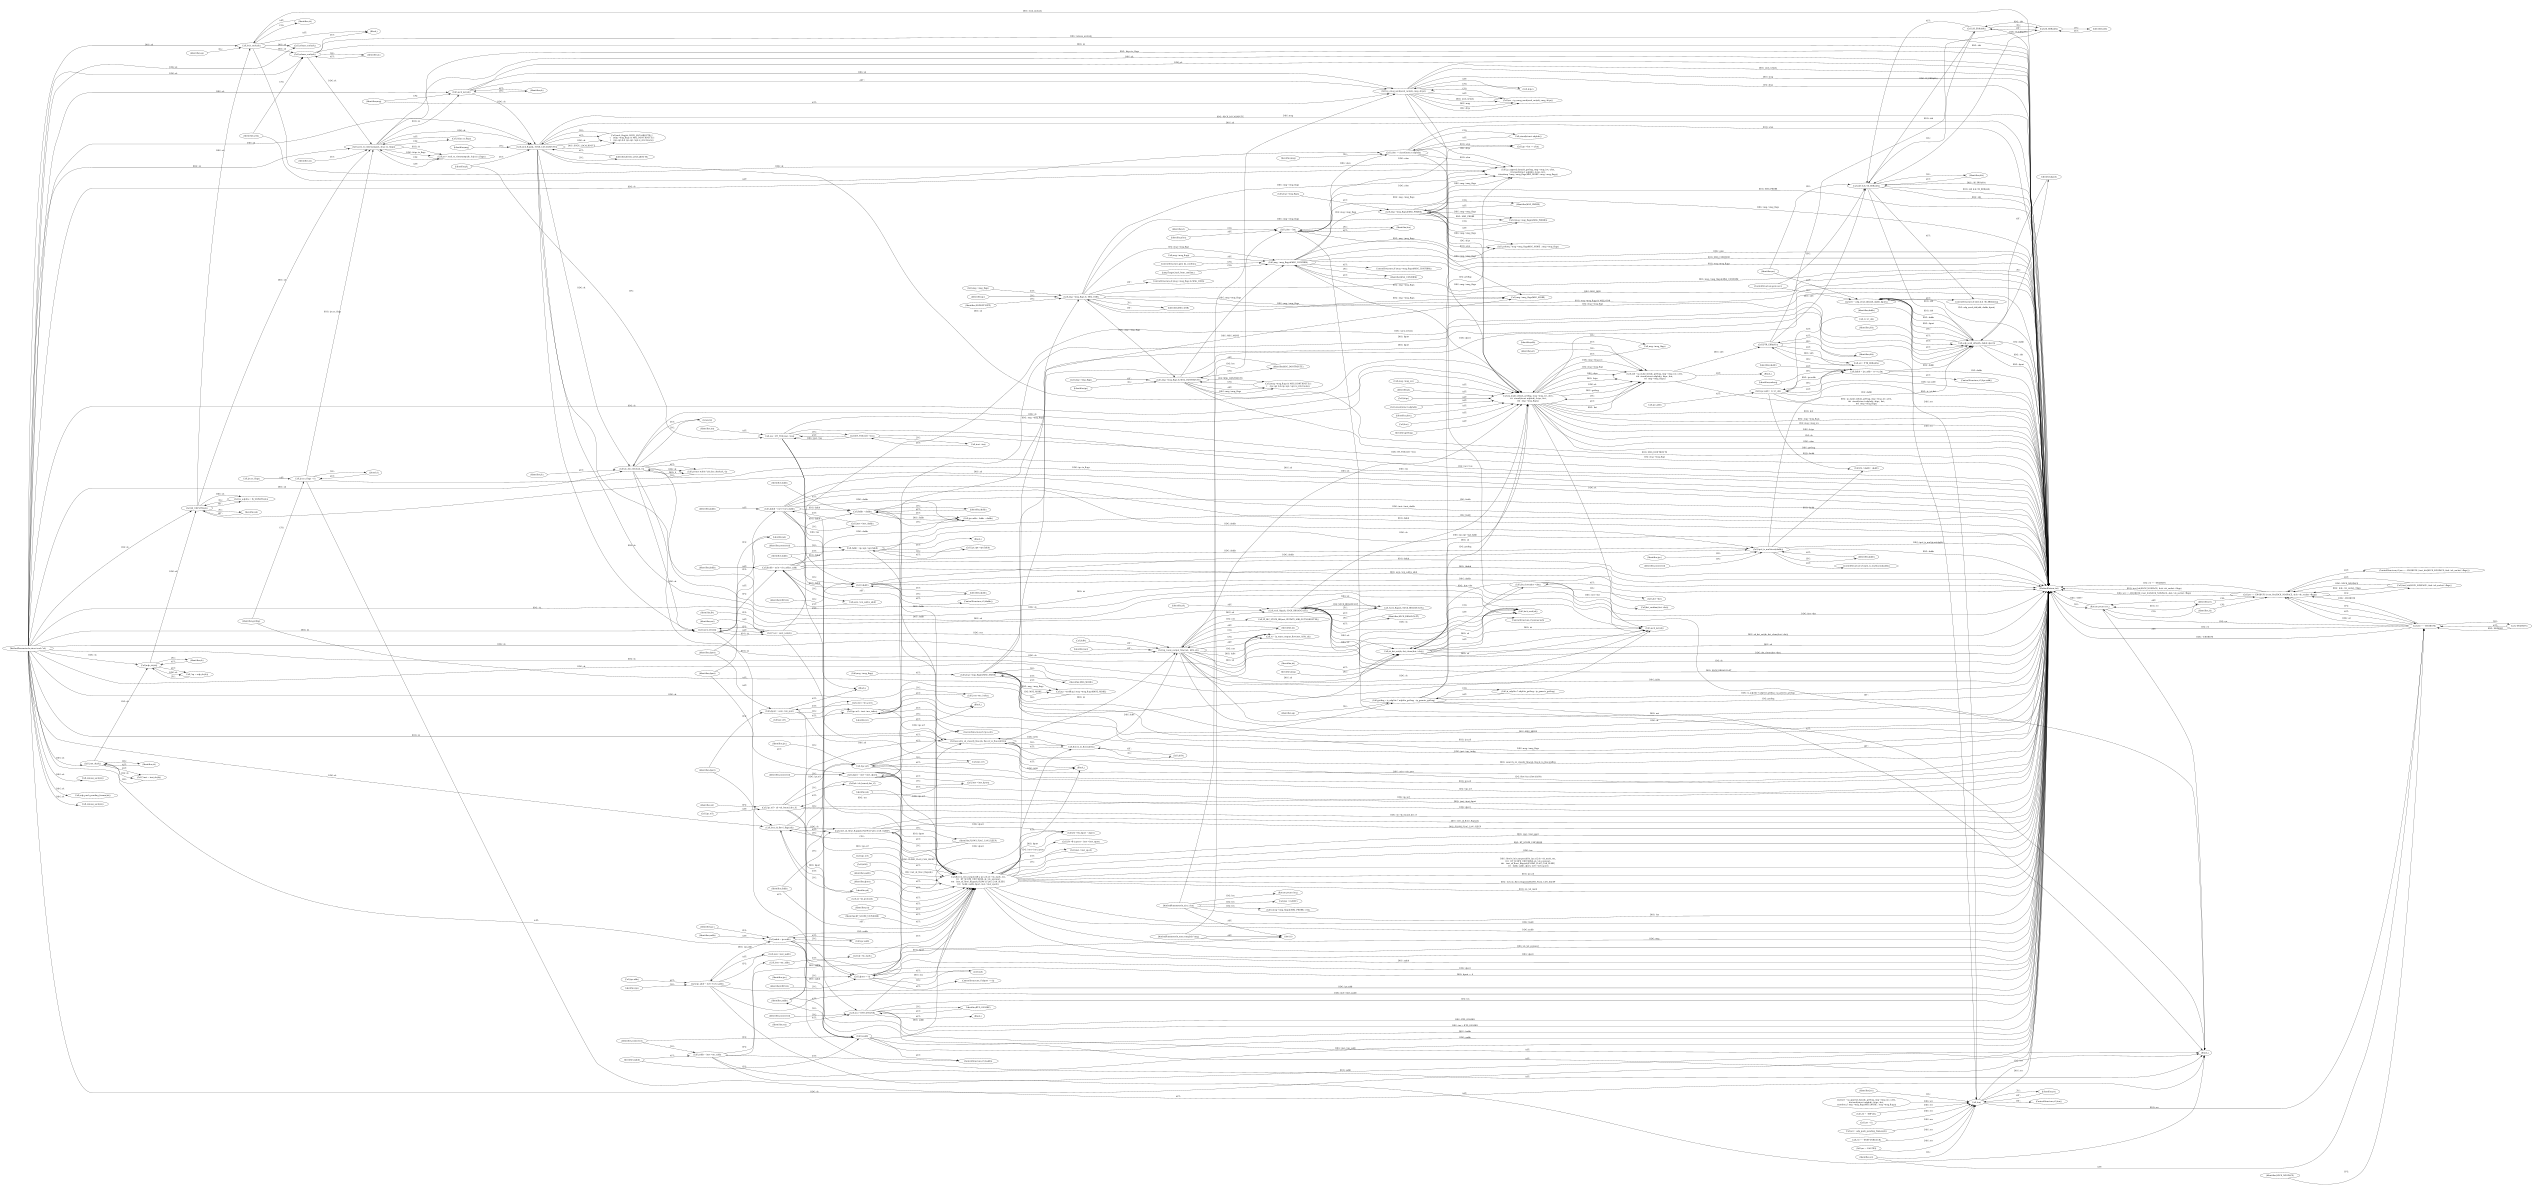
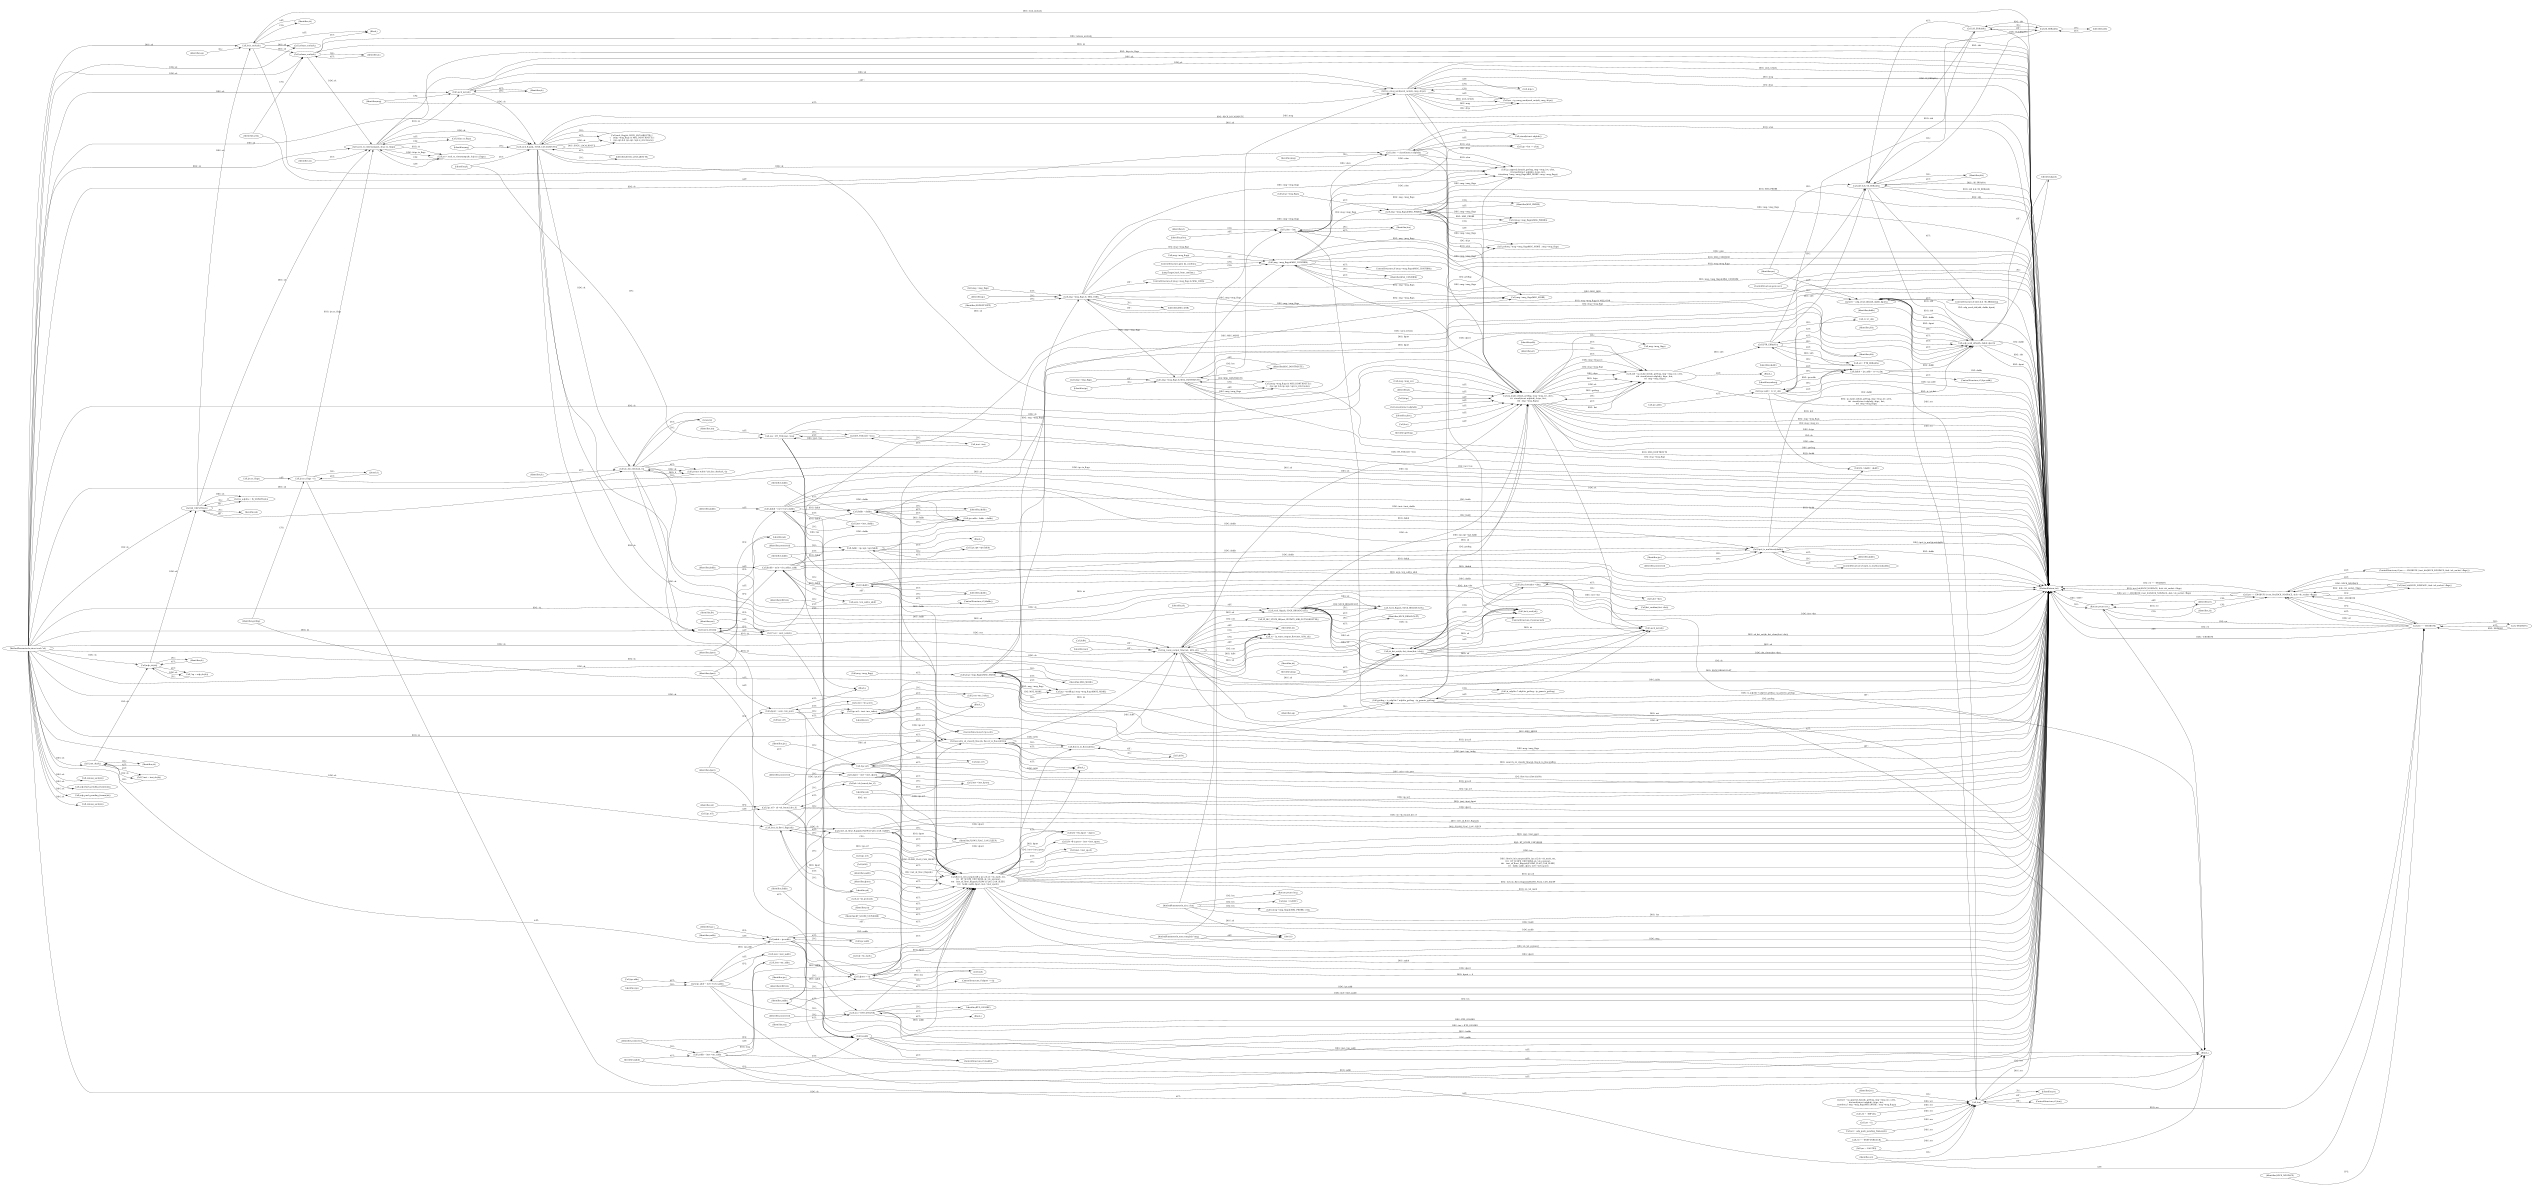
edge "(Call,ipc.addr = rt->rt_dst)" -> "(Call,rt->rt_dst)": added, label "CFG:"
node "(Call,udp_flush_pending_frames(sk))": added
edge "(MethodParameterIn,size_t len)" -> "1000110": label "AST: " -> "DDG: sk"
edge "(Call,inet->mc_addr)" -> "(Call,sk->sk_mark)": now "(Call,inet->mc_addr)" -> "(Call,saddr = inet->mc_addr)"
edge "(Call,saddr = inet->mc_addr)" -> "(Call,inet->mc_addr)": label "CFG: " -> "DDG: msg"
